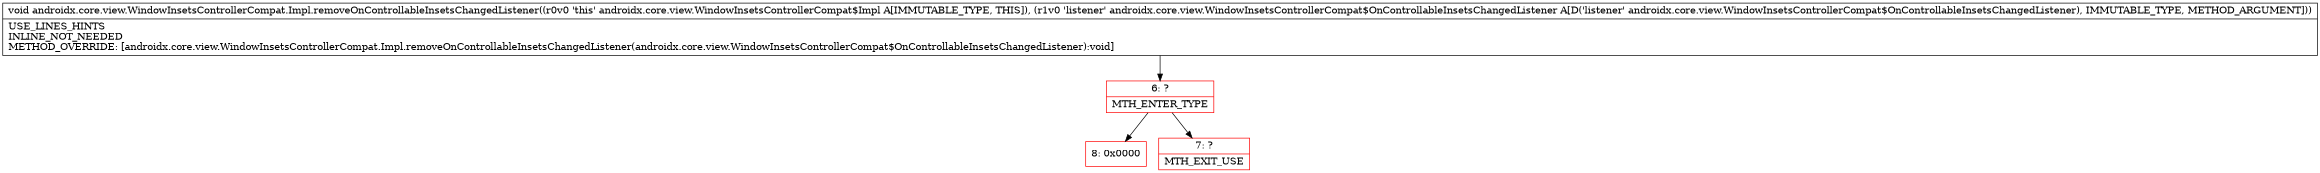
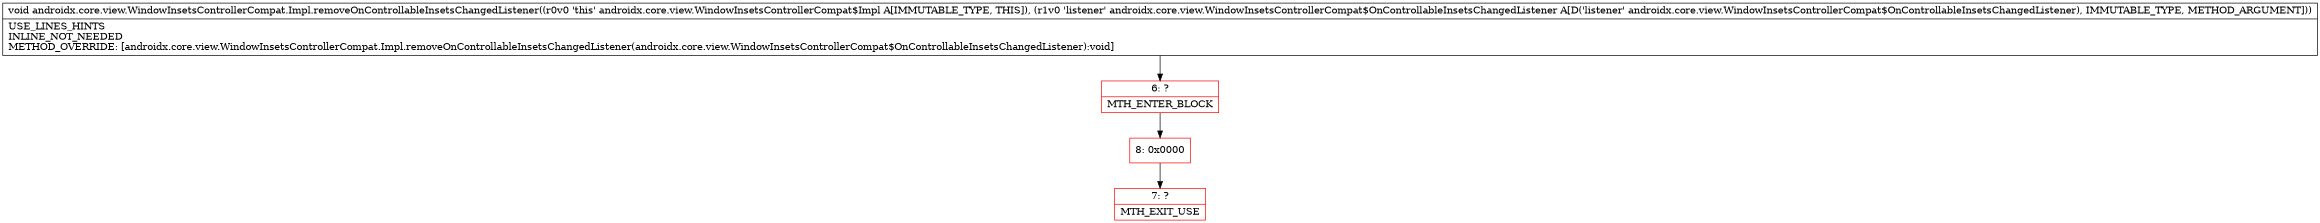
node "6: ?": text "MTH_ENTER_TYPE" -> "MTH_ENTER_BLOCK"
edge "6: ?" -> "7: ?": now "8: 0x0000" -> "7: ?"
